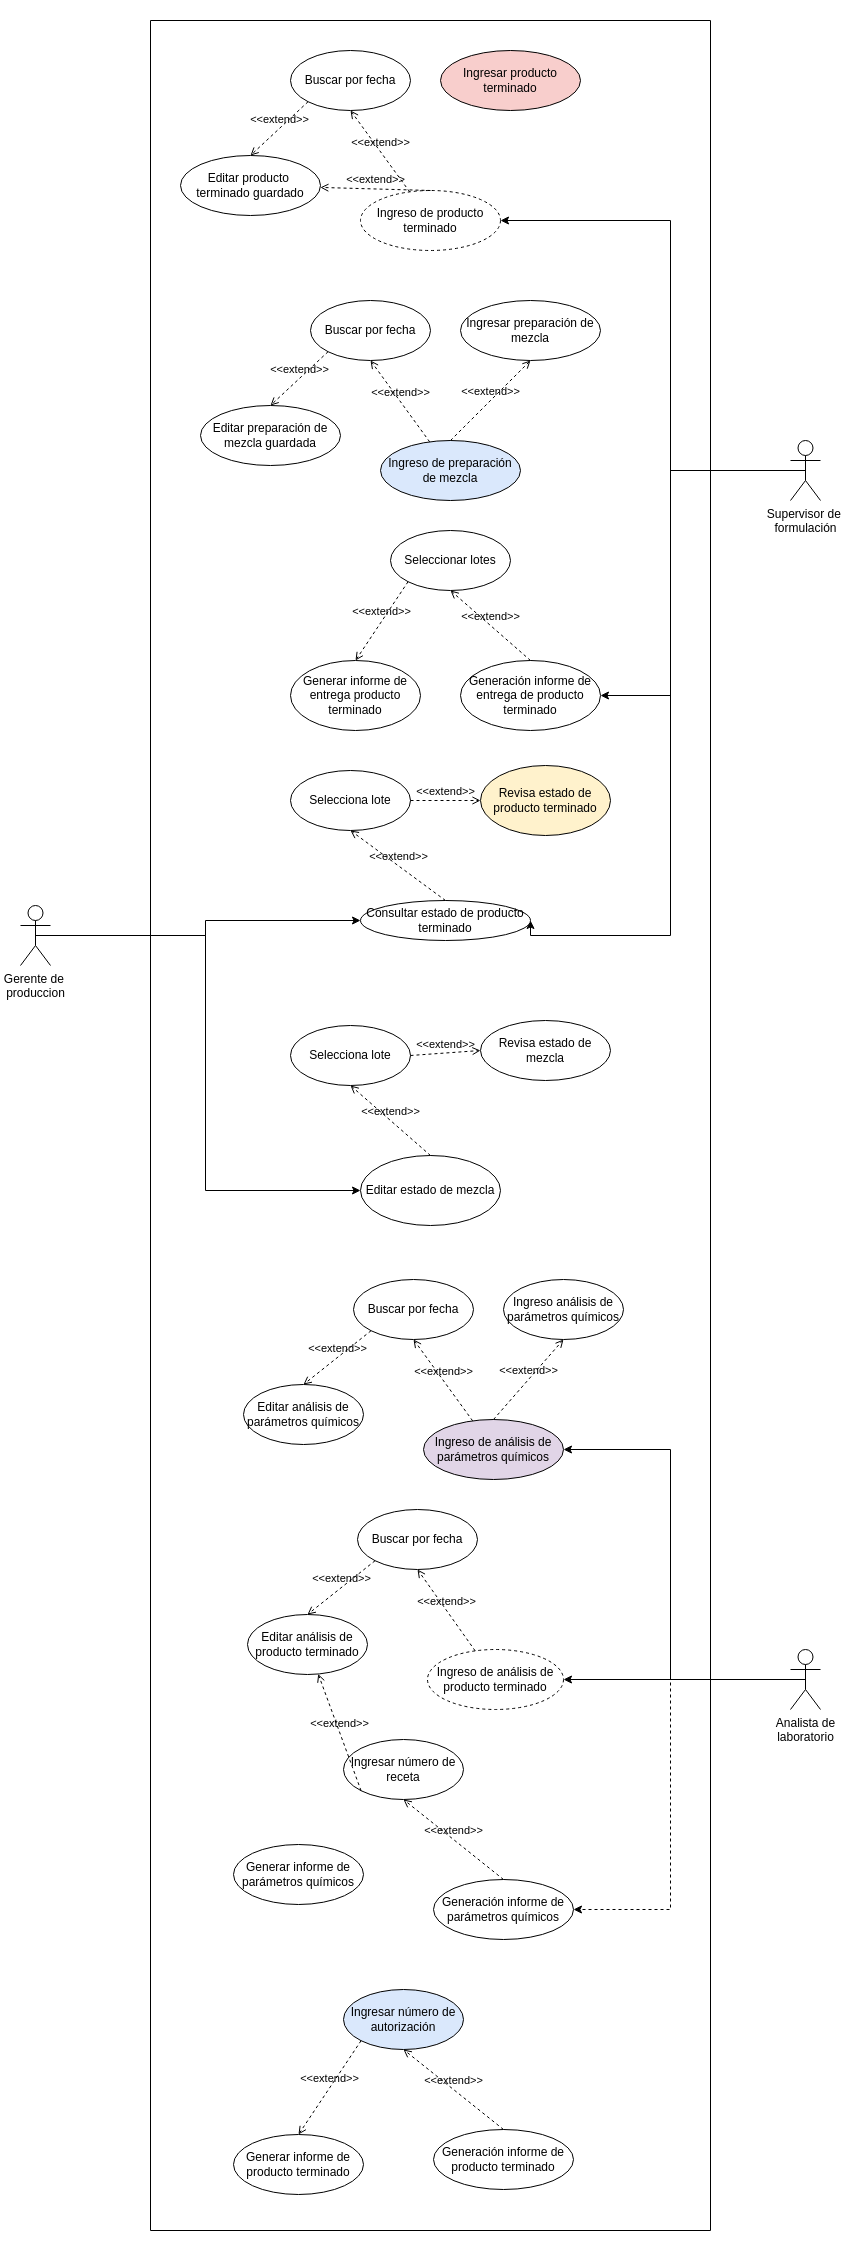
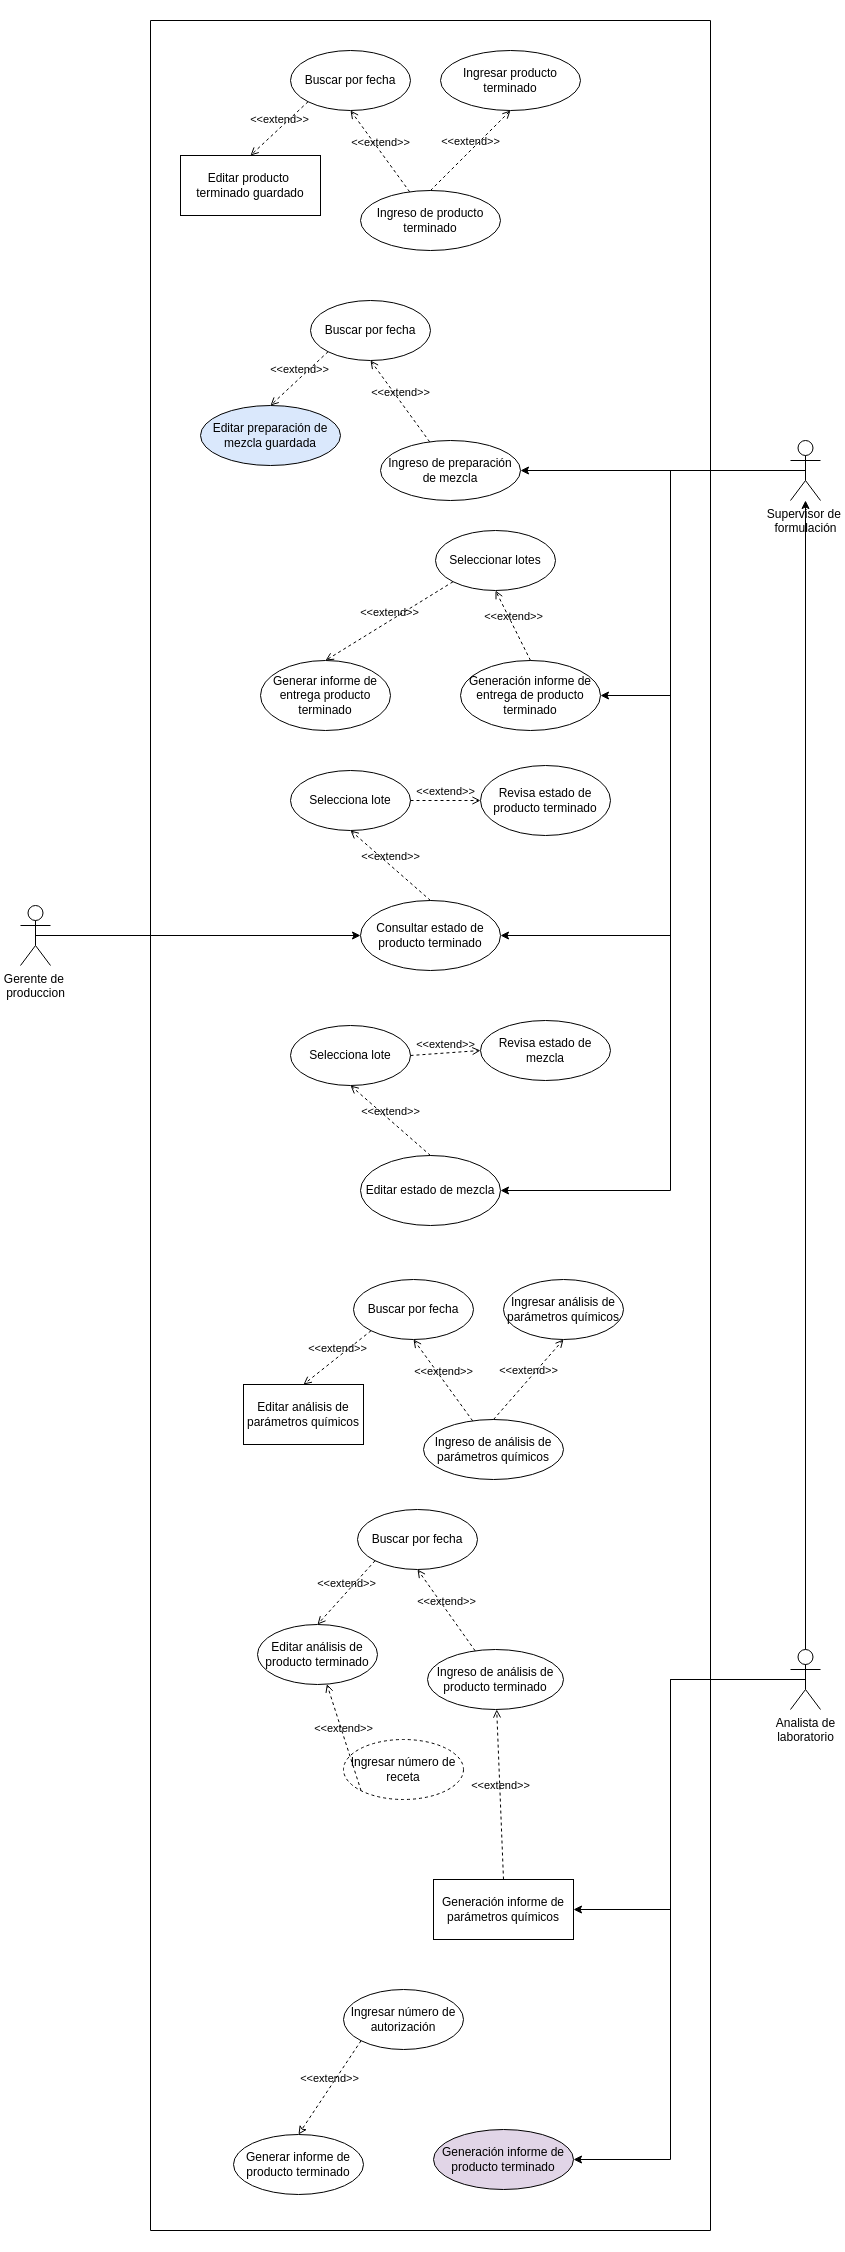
node "Ingresar producto terminado": fillcolor #f8cecc -> #ffffff
node "Editar producto terminado guardado": shape ellipse -> rectangle
edge "Ingreso de producto terminado" -> "Editar producto terminado guardado": now "Ingreso de producto terminado" -> "Ingresar producto terminado"
node "Ingreso de producto terminado": style dashed -> solid
edge "Supervisor de formulación" -> "Ingreso de producto terminado": removed
node "Ingresar preparación de mezcla": removed
edge "Ingreso de preparación de mezcla" -> "Ingresar preparación de mezcla": removed, label "<<extend>>"
node "Editar preparación de mezcla guardada": fillcolor #ffffff -> #dae8fc
node "Ingreso de preparación de mezcla": fillcolor #dae8fc -> #ffffff
edge "Supervisor de formulación" -> "Ingreso de preparación de mezcla": added
node "Seleccionar lotes": moved (451, 561) -> (496, 561)
node "Generar informe de entrega producto terminado": moved (356, 696) -> (326, 696)
node "Revisa estado de producto terminado": fillcolor #fff2cc -> #ffffff
node "Consultar estado de producto terminado": size 170x40 -> 140x70
edge "Gerente de produccion" -> "Editar estado de mezcla": removed
edge "Supervisor de formulación" -> "Editar estado de mezcla": added
node "Ingreso análisis de parámetros químicos": label "Ingreso análisis de parámetros químicos" -> "Ingresar análisis de parámetros químicos"
node "Editar análisis de parámetros químicos": shape ellipse -> rectangle
node "Ingreso de análisis de parámetros químicos": fillcolor #e1d5e7 -> #ffffff
edge "Analista de laboratorio" -> "Ingreso de análisis de parámetros químicos": removed
node "Editar análisis de producto terminado": moved (308, 1645) -> (318, 1655)
node "Ingreso de análisis de producto terminado": style dashed -> solid
edge "Analista de laboratorio" -> "Ingreso de análisis de producto terminado": now "Analista de laboratorio" -> "Supervisor de formulación"
node "Ingresar número de receta": style solid -> dashed
edge "Generación informe de parámetros químicos" -> "Ingresar número de receta": now "Generación informe de parámetros químicos" -> "Ingreso de análisis de producto terminado"
node "Generar informe de parámetros químicos": removed
node "Generación informe de parámetros químicos": shape ellipse -> rectangle
edge "Analista de laboratorio" -> "Generación informe de parámetros químicos": style dashed -> solid
node "Ingresar número de autorización": fillcolor #dae8fc -> #ffffff
edge "Analista de laboratorio" -> "Generación informe de producto terminado": added
edge "Generación informe de producto terminado" -> "Ingresar número de autorización": removed, label "<<extend>>"
edge "Ingresar número de autorización" -> "Generar informe de producto terminado": arrowhead open -> classic
node "Generación informe de producto terminado": fillcolor #ffffff -> #e1d5e7
